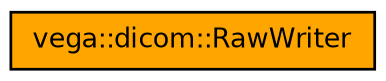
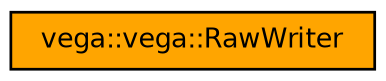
node "vega::dicom::RawWriter": label "vega::dicom::RawWriter" -> "vega::vega::RawWriter"
